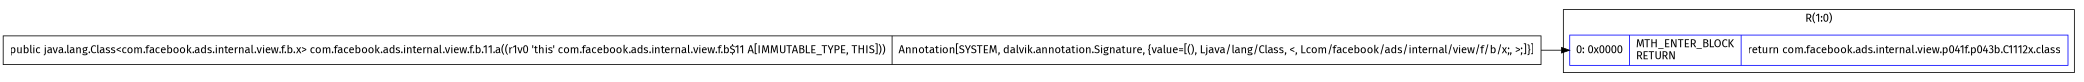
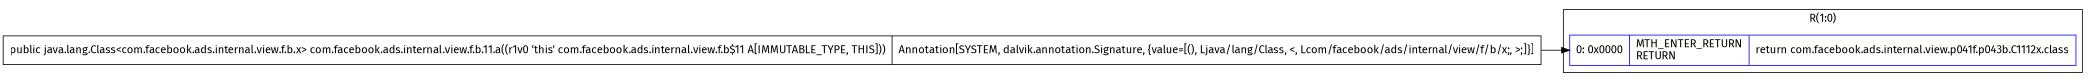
node "0: 0x0000": text "MTH_ENTER_BLOCK" -> "MTH_ENTER_RETURN"
